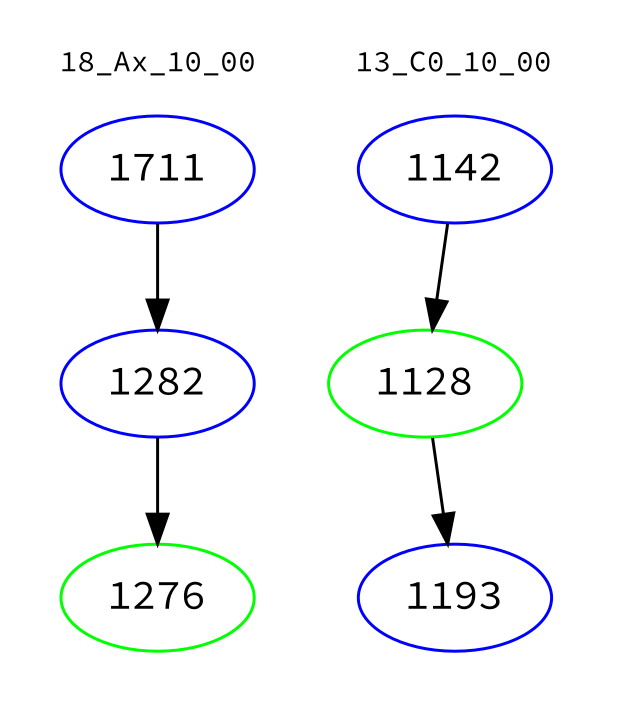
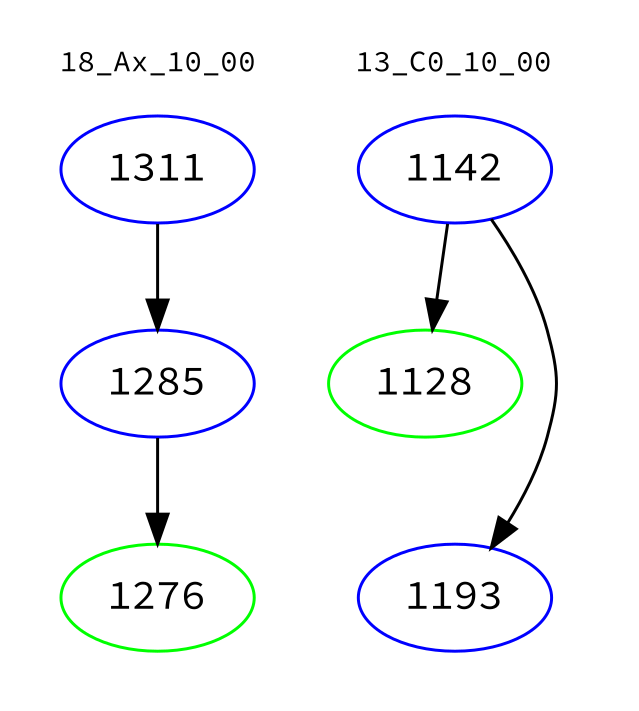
node "1711": label "1711" -> "1311"
node "1282": label "1282" -> "1285"
edge "1128" -> "1193": now "1142" -> "1193"
